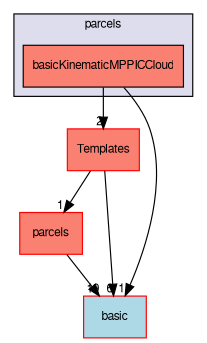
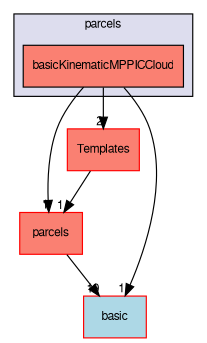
edge "basicKinematicMPPICCloud" -> "parcels": added
edge "Templates" -> "basic": removed
